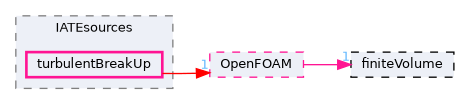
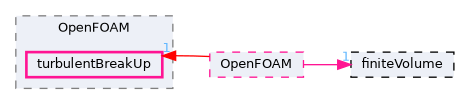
cluster "IATEsources": label "IATEsources" -> "OpenFOAM"
edge "turbulentBreakUp" -> "OpenFOAM": reversed
